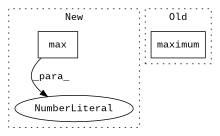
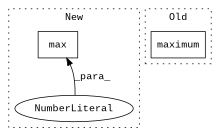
edge "max" -> "NumberLiteral": reversed
